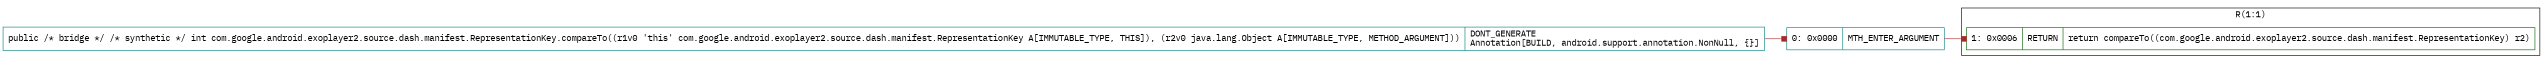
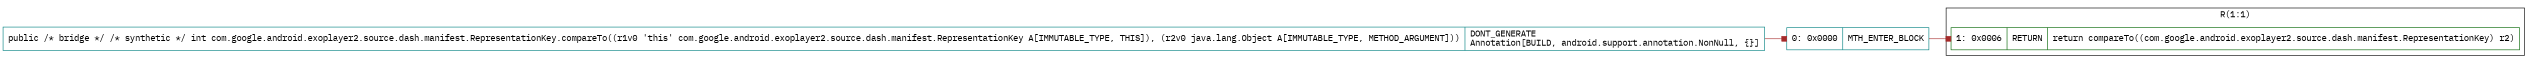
node "0: 0x0000": text "MTH_ENTER_ARGUMENT" -> "MTH_ENTER_BLOCK"
